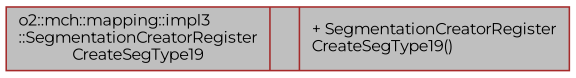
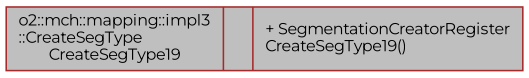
node "o2::mch::mapping::impl3": text "::SegmentationCreatorRegister" -> "::CreateSegType"
